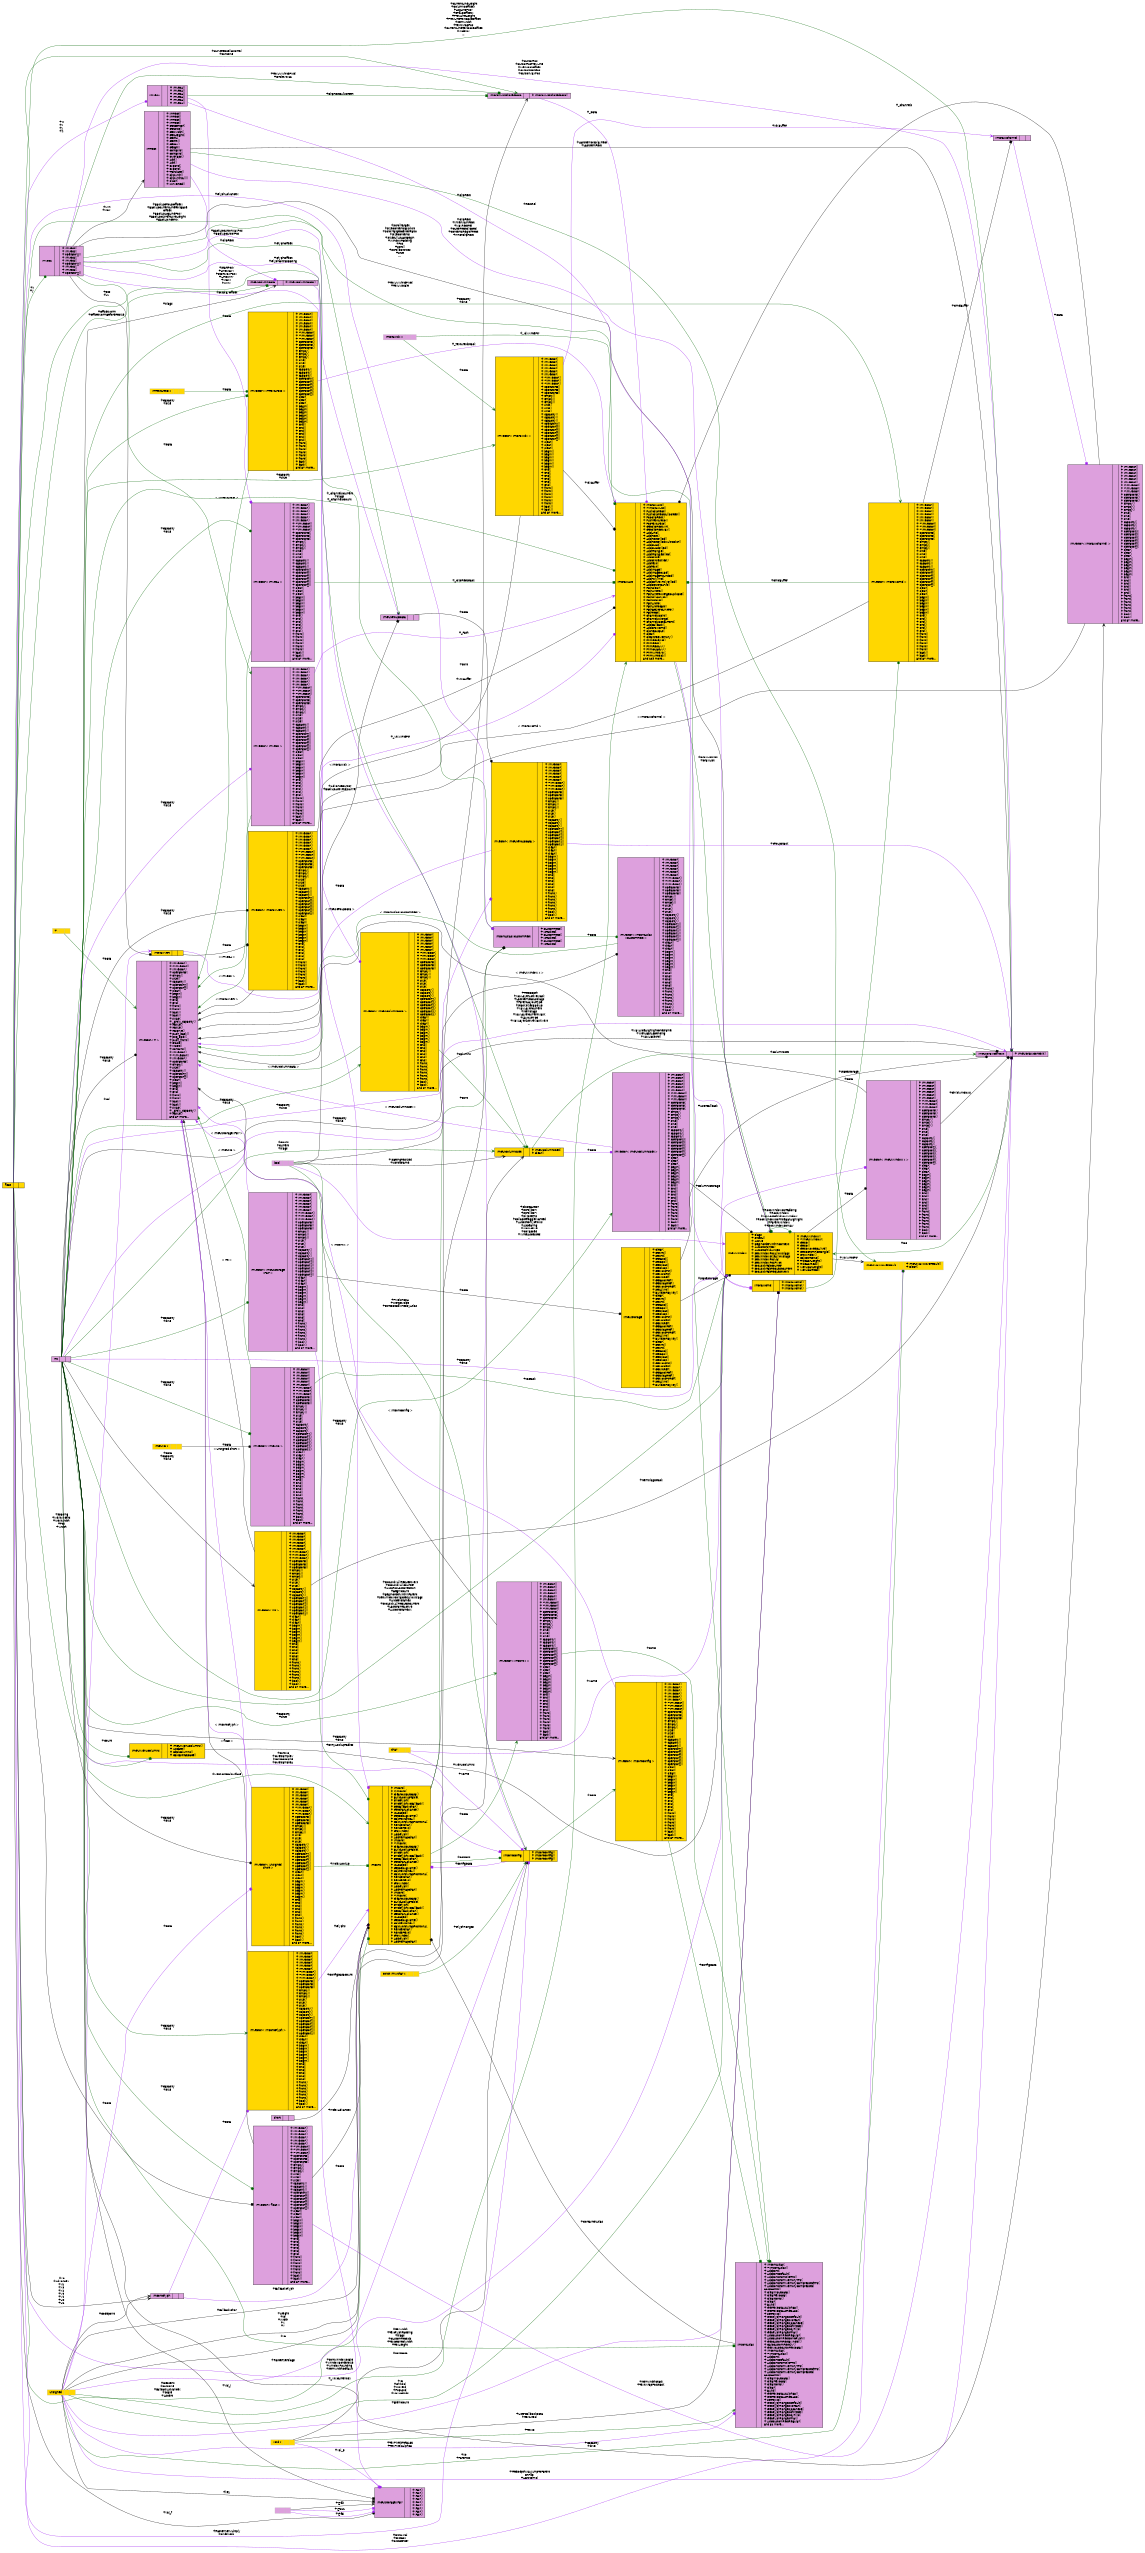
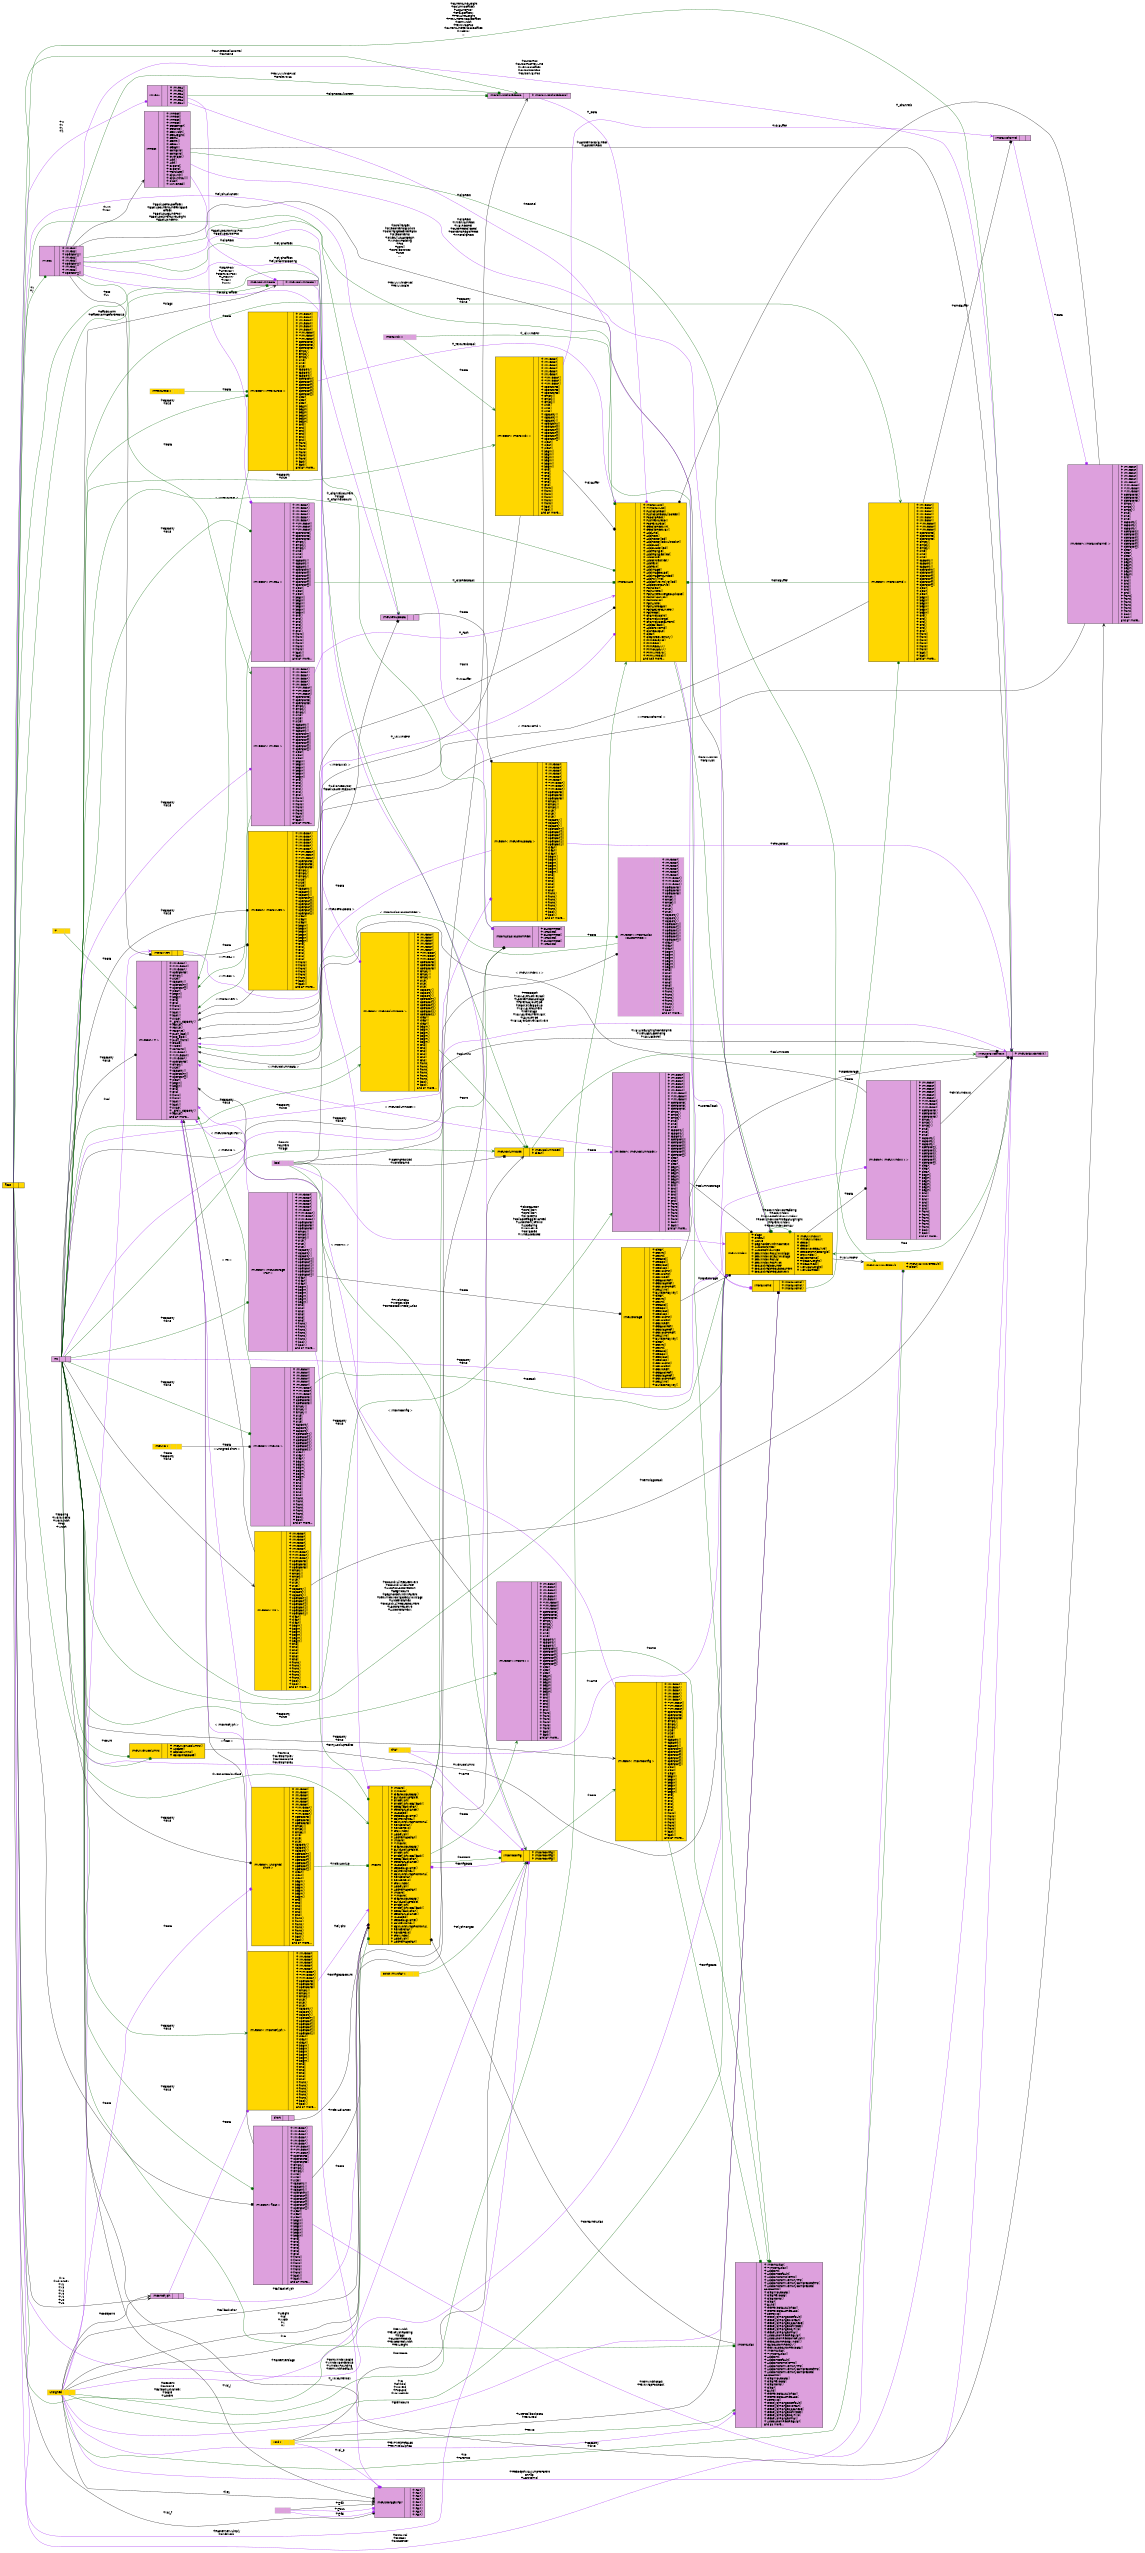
node "ImVector< ImFontAtlas": color black -> grey75
edge "bool" -> "ImGuiColumnsSet": arrowhead vee -> box
edge "int" -> "ImGuiStorage::Pair": arrowhead box -> dot
